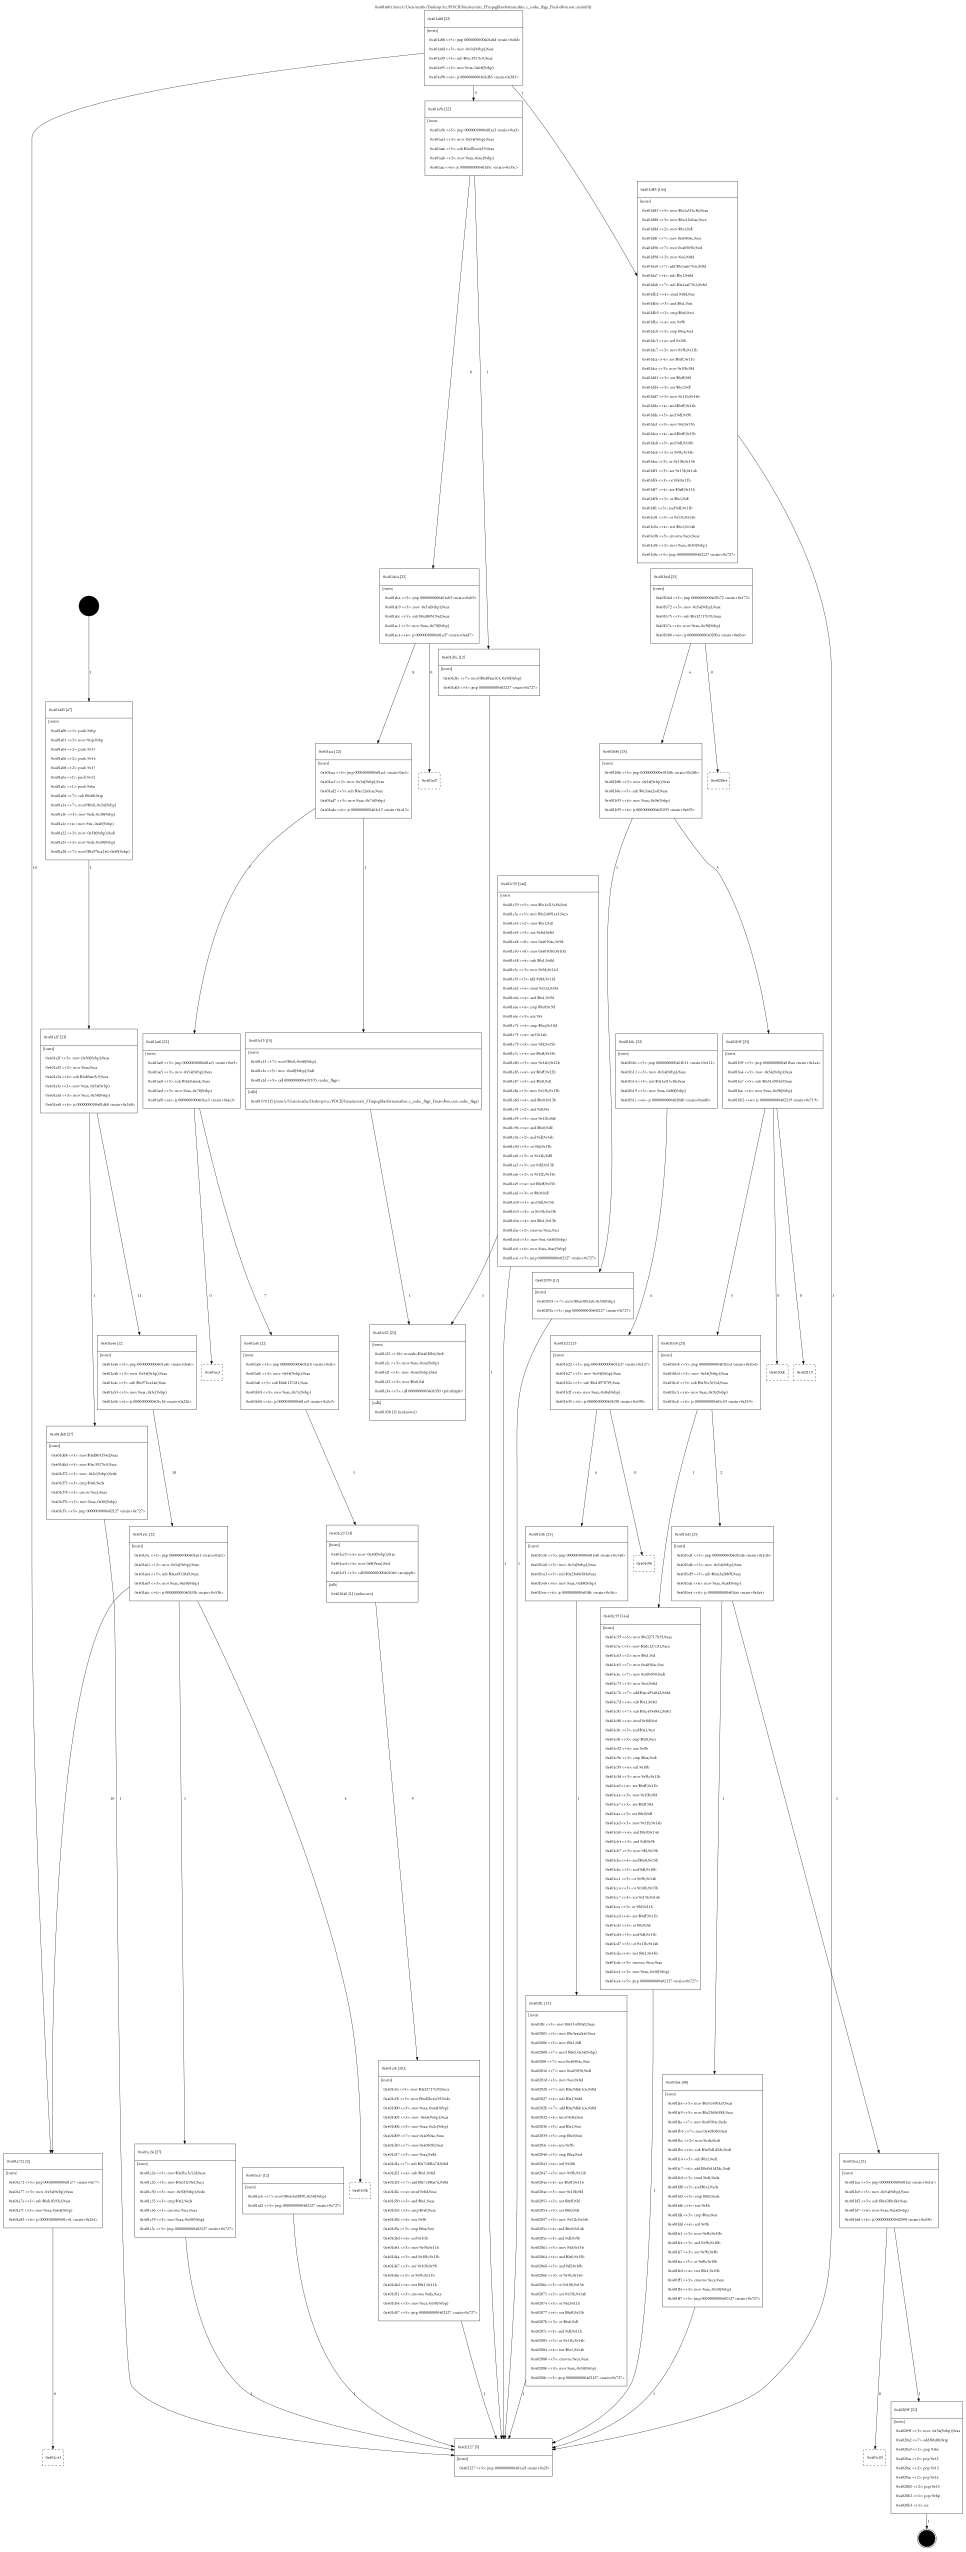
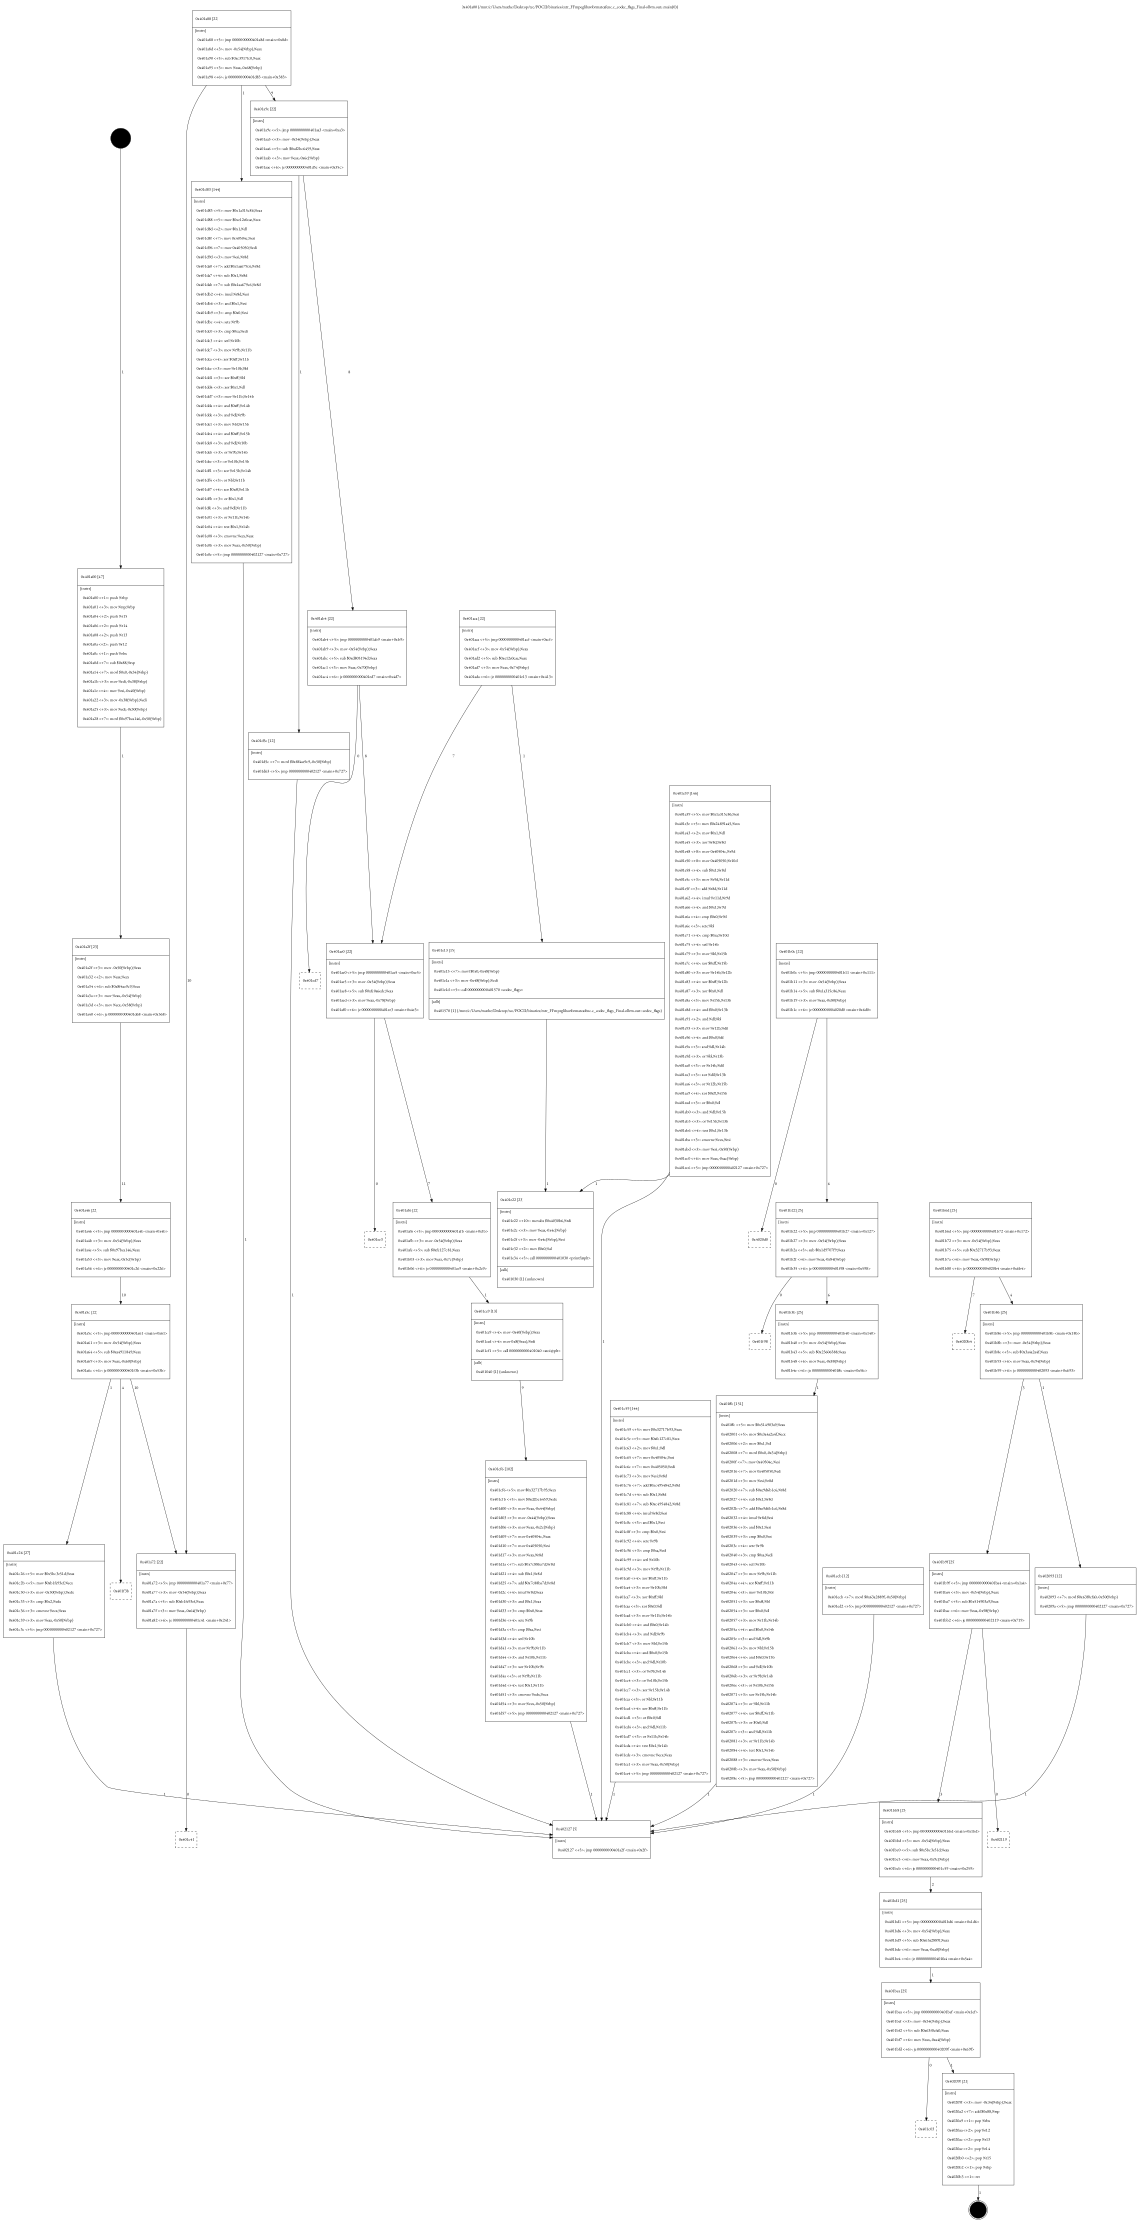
edge "0x401b6d [25]" -> "0x4020b4": label " 0" -> " 7"
edge "0x401ab4 [22]" -> "0x401aca [22]": now "0x401ab4 [22]" -> "0x401ae0 [22]"
edge "0x401b9f [25]" -> "0x4020d0": now "0x401b0c [22]" -> "0x4020d0"
node "0x401d68 [27]": removed
edge "0x401bb8 [25]" -> "0x401c59 [144]": removed, label "1"
node "0x401fa4 [88]": removed
